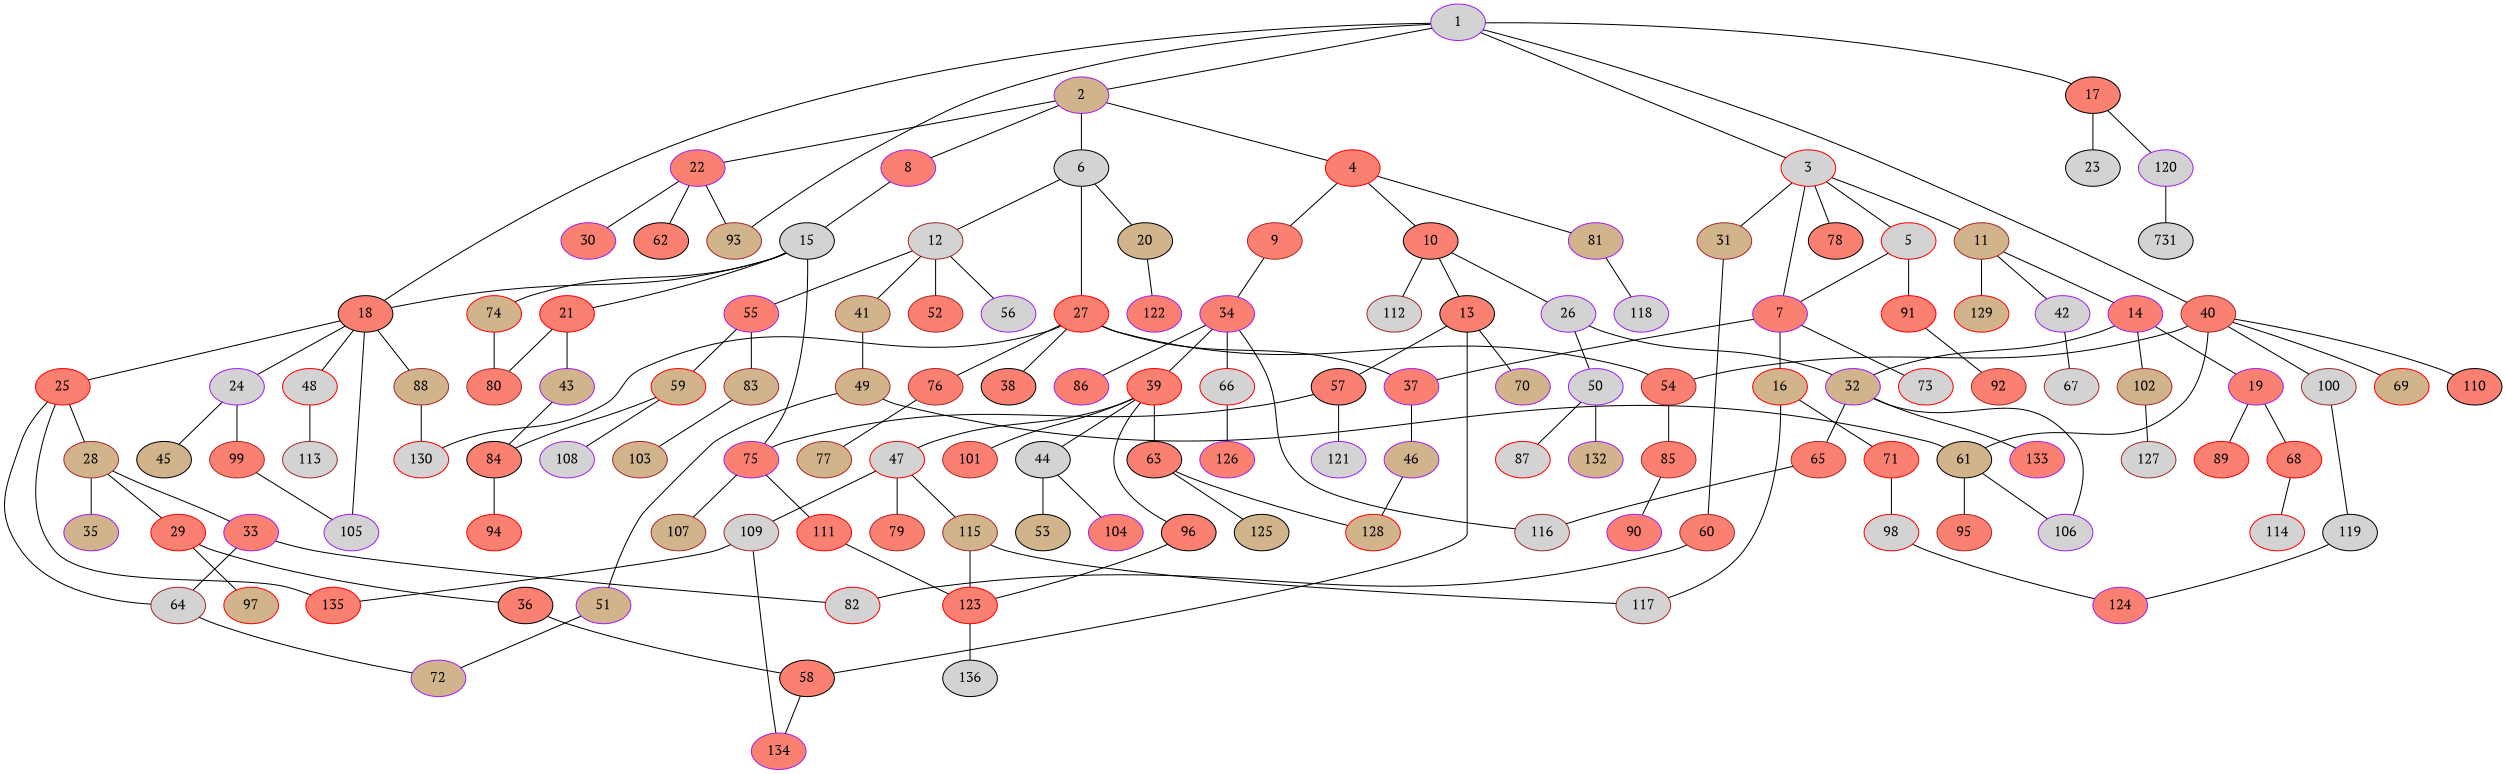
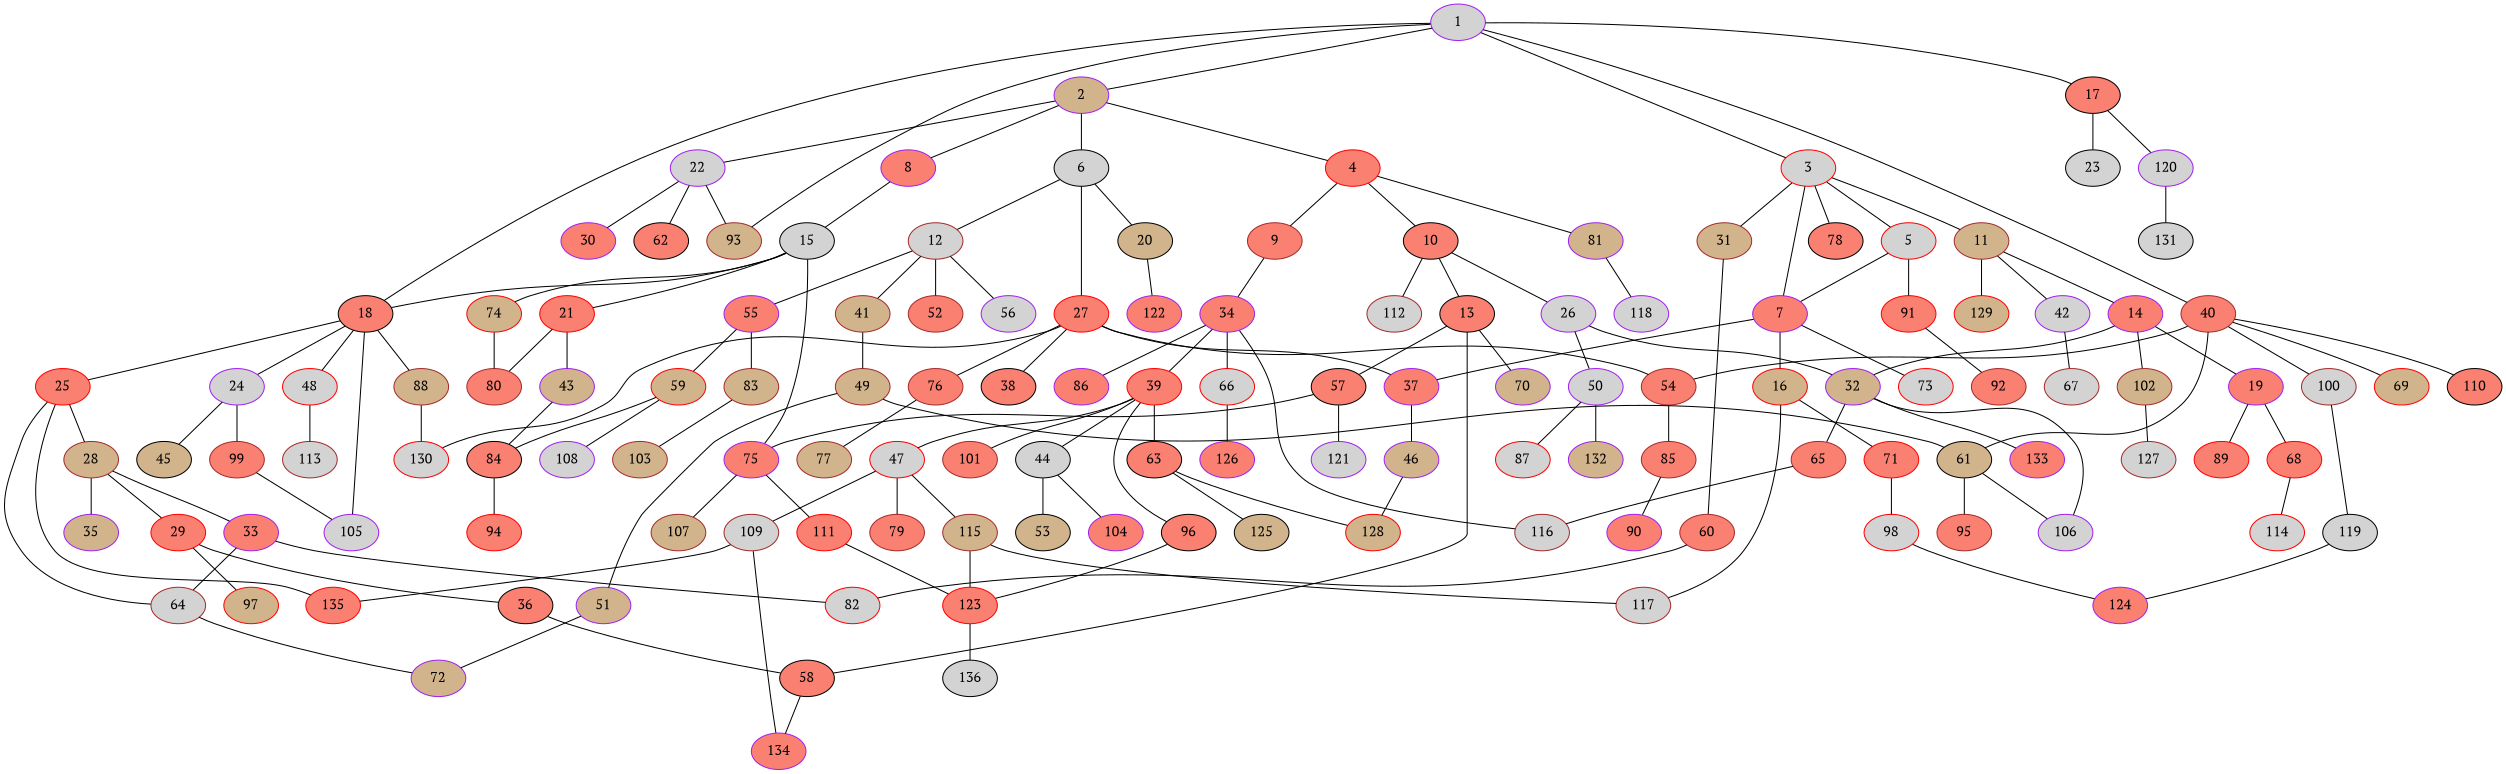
node "22": fillcolor salmon -> lightgrey
node "731": label "731" -> "131"
